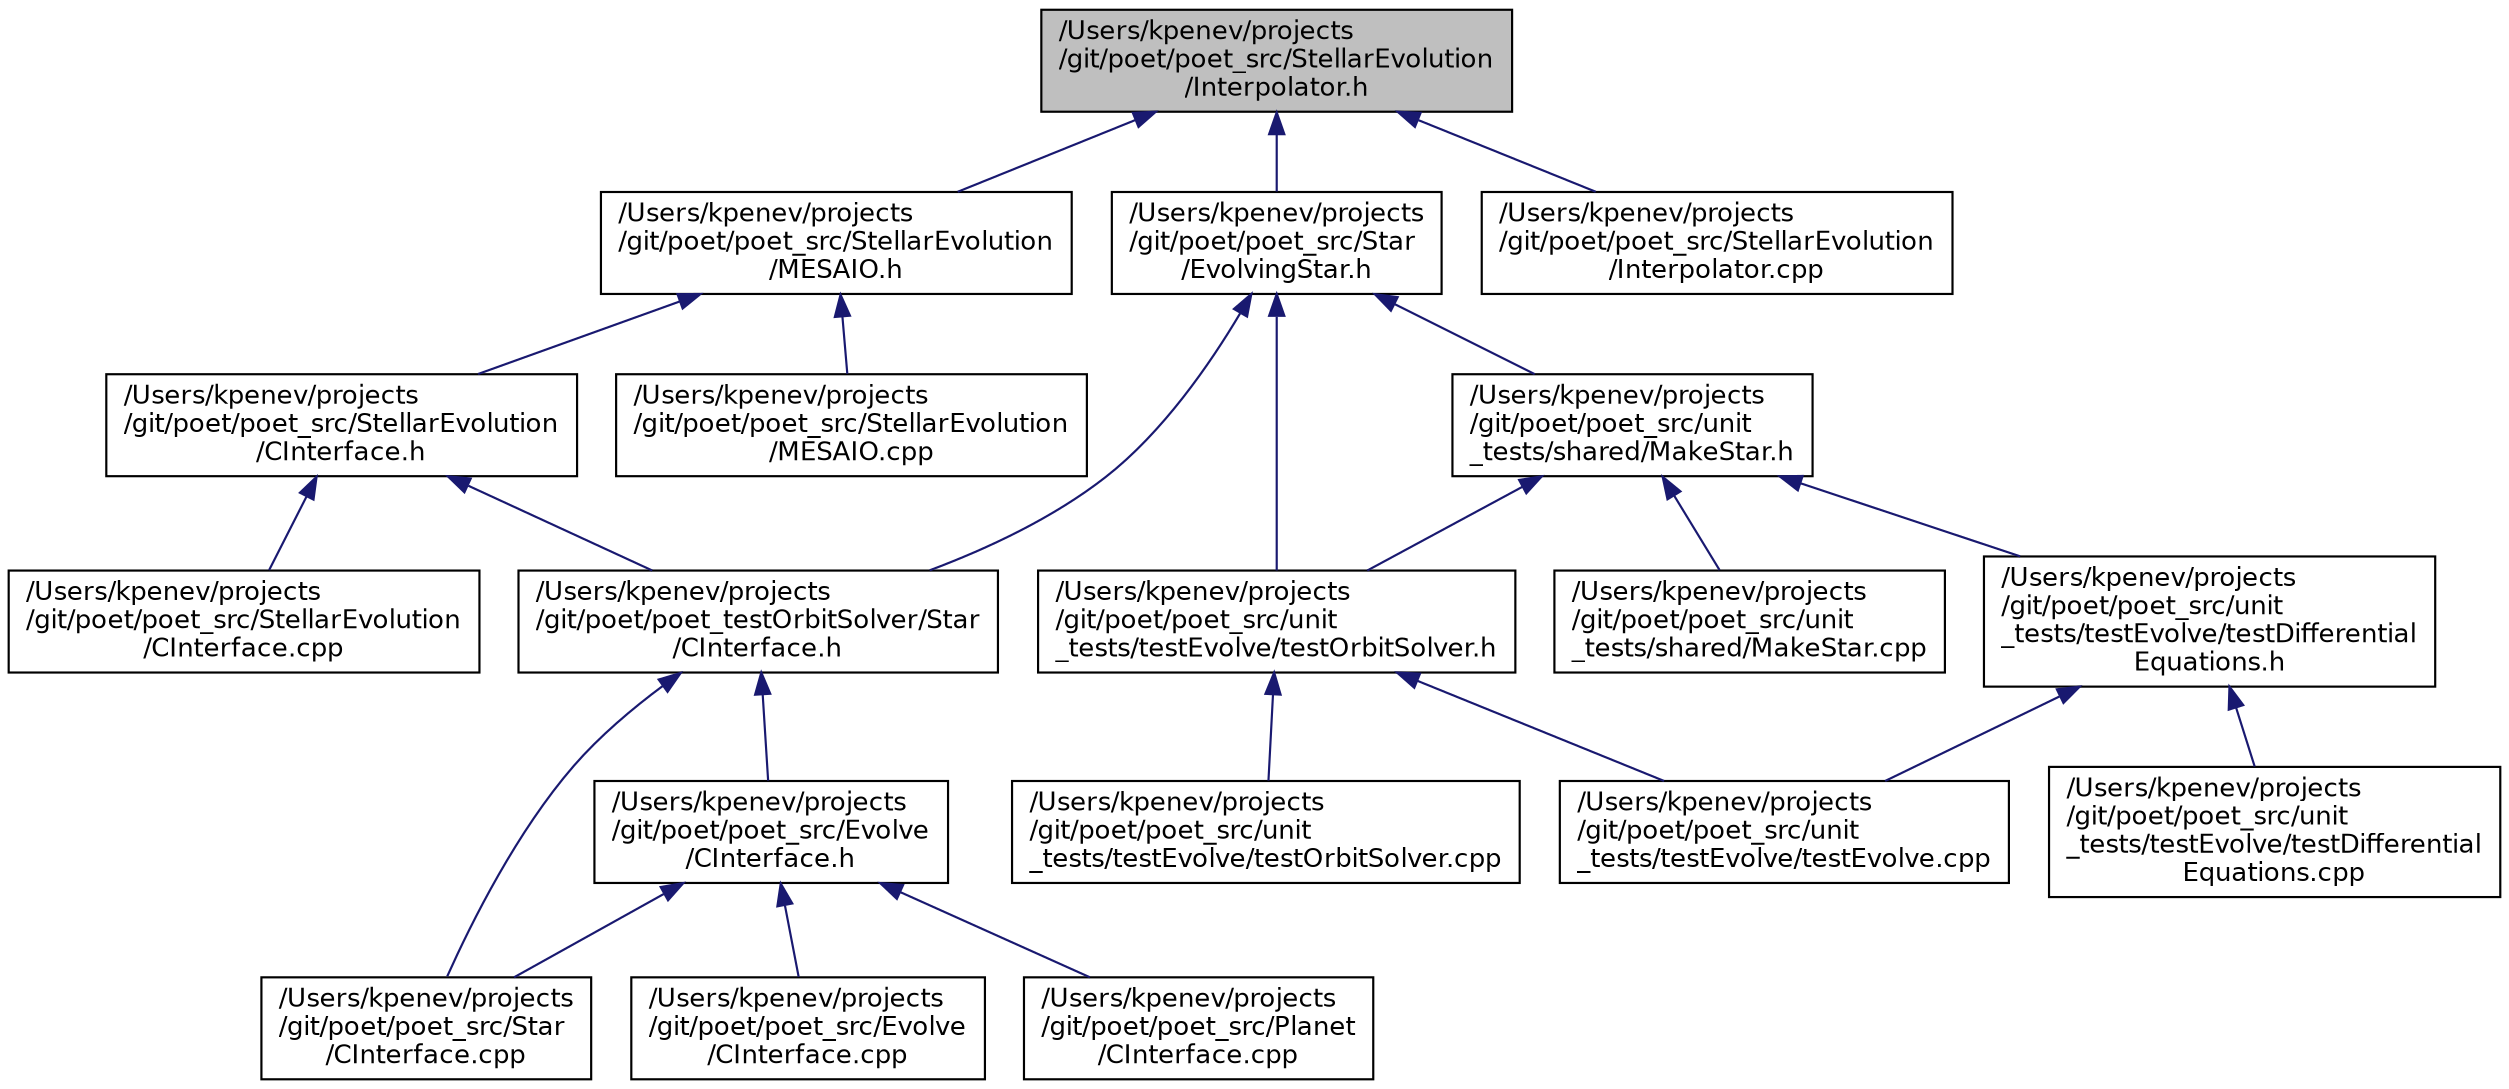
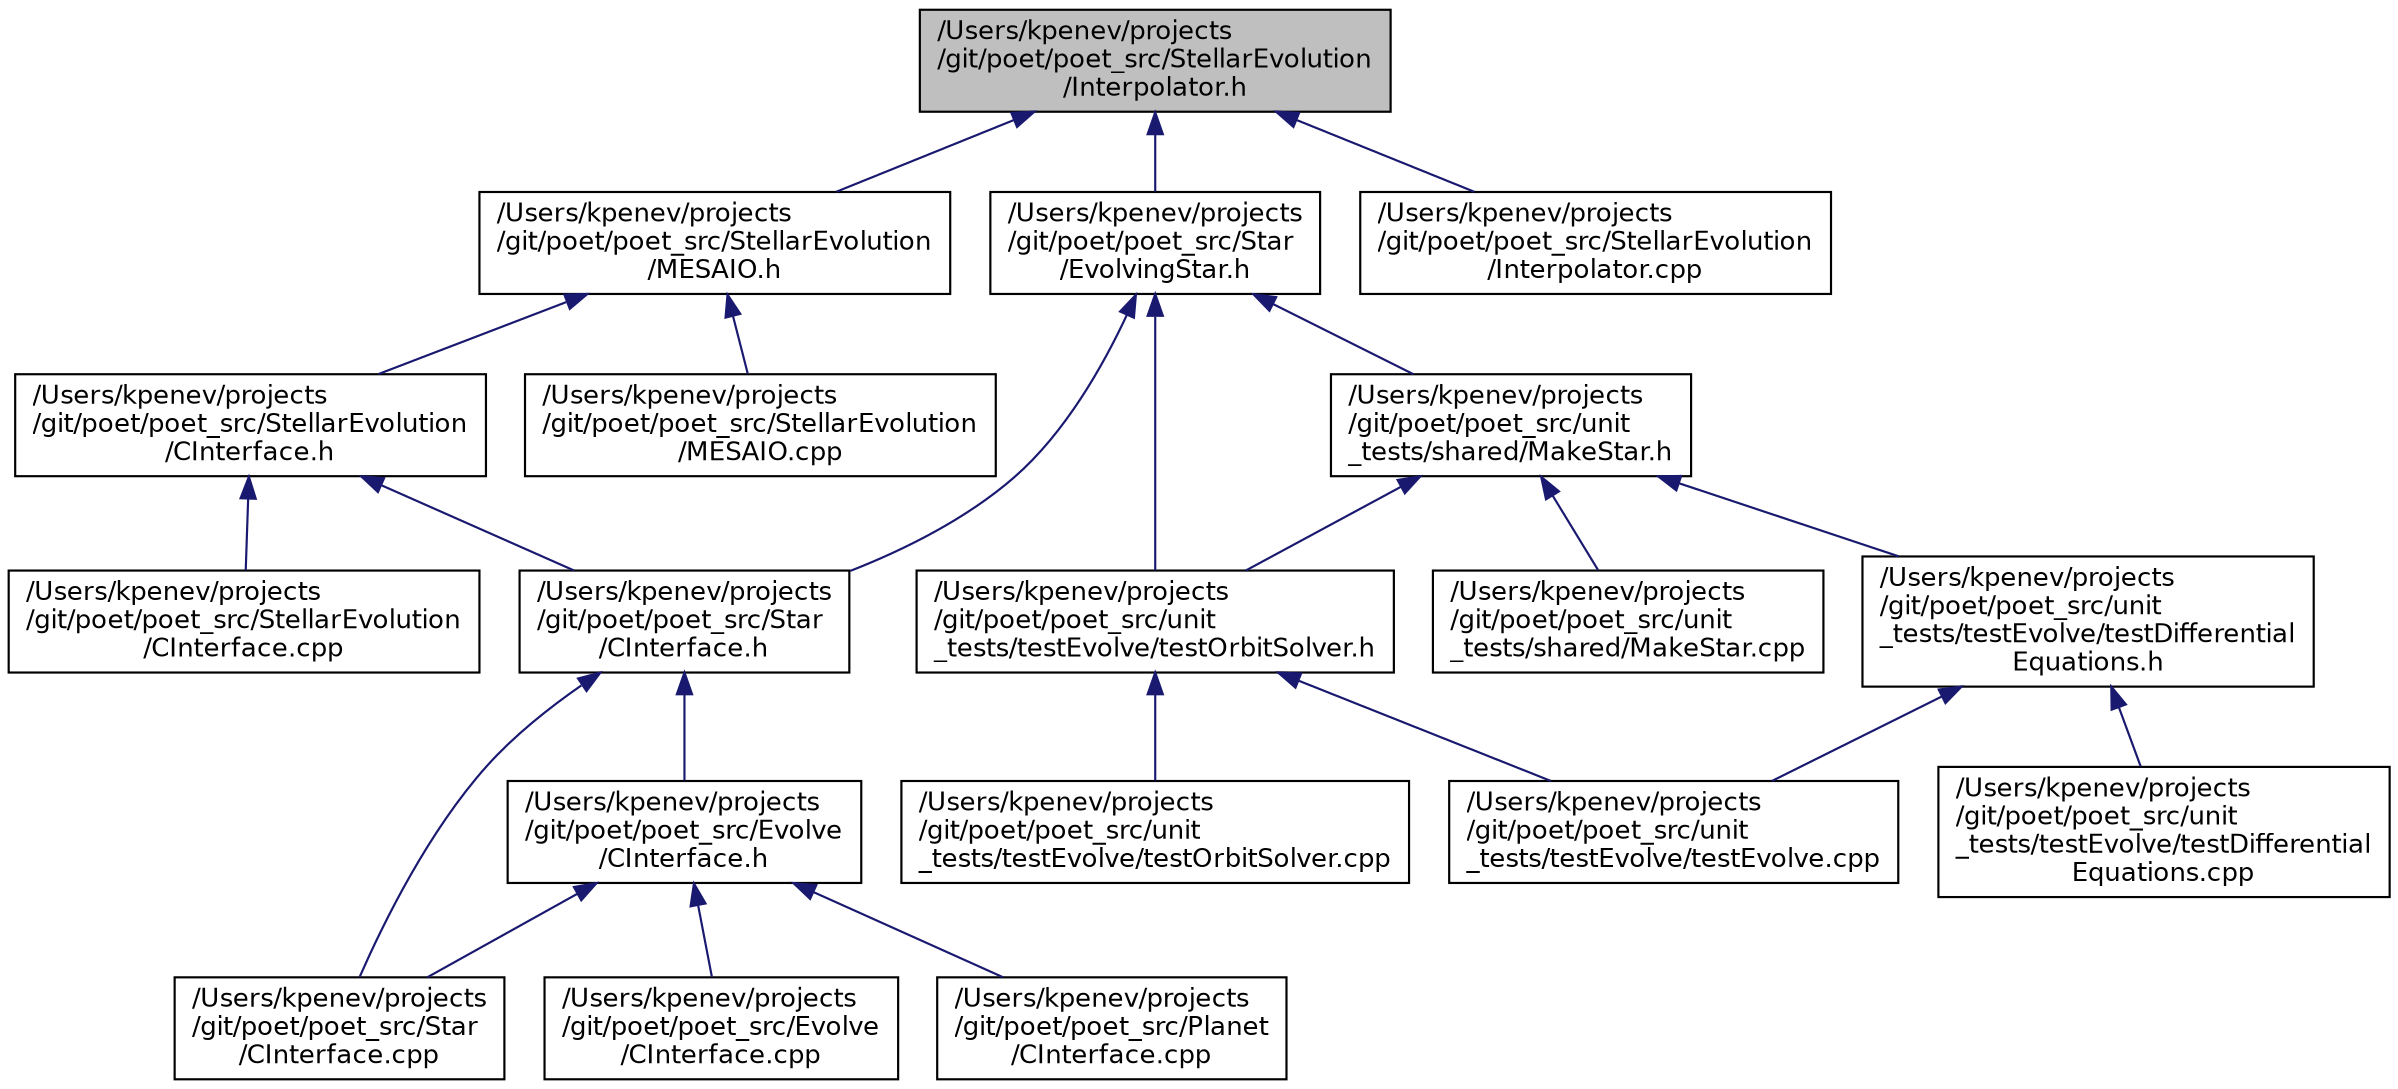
node "/Users/kpenev/projects /git/poet/poet_testOrbitSolver/Star /CInterface.h": label "/Users/kpenev/projects /git/poet/poet_testOrbitSolver/Star /CInterface.h" -> "/Users/kpenev/projects /git/poet/poet_src/Star /CInterface.h"
